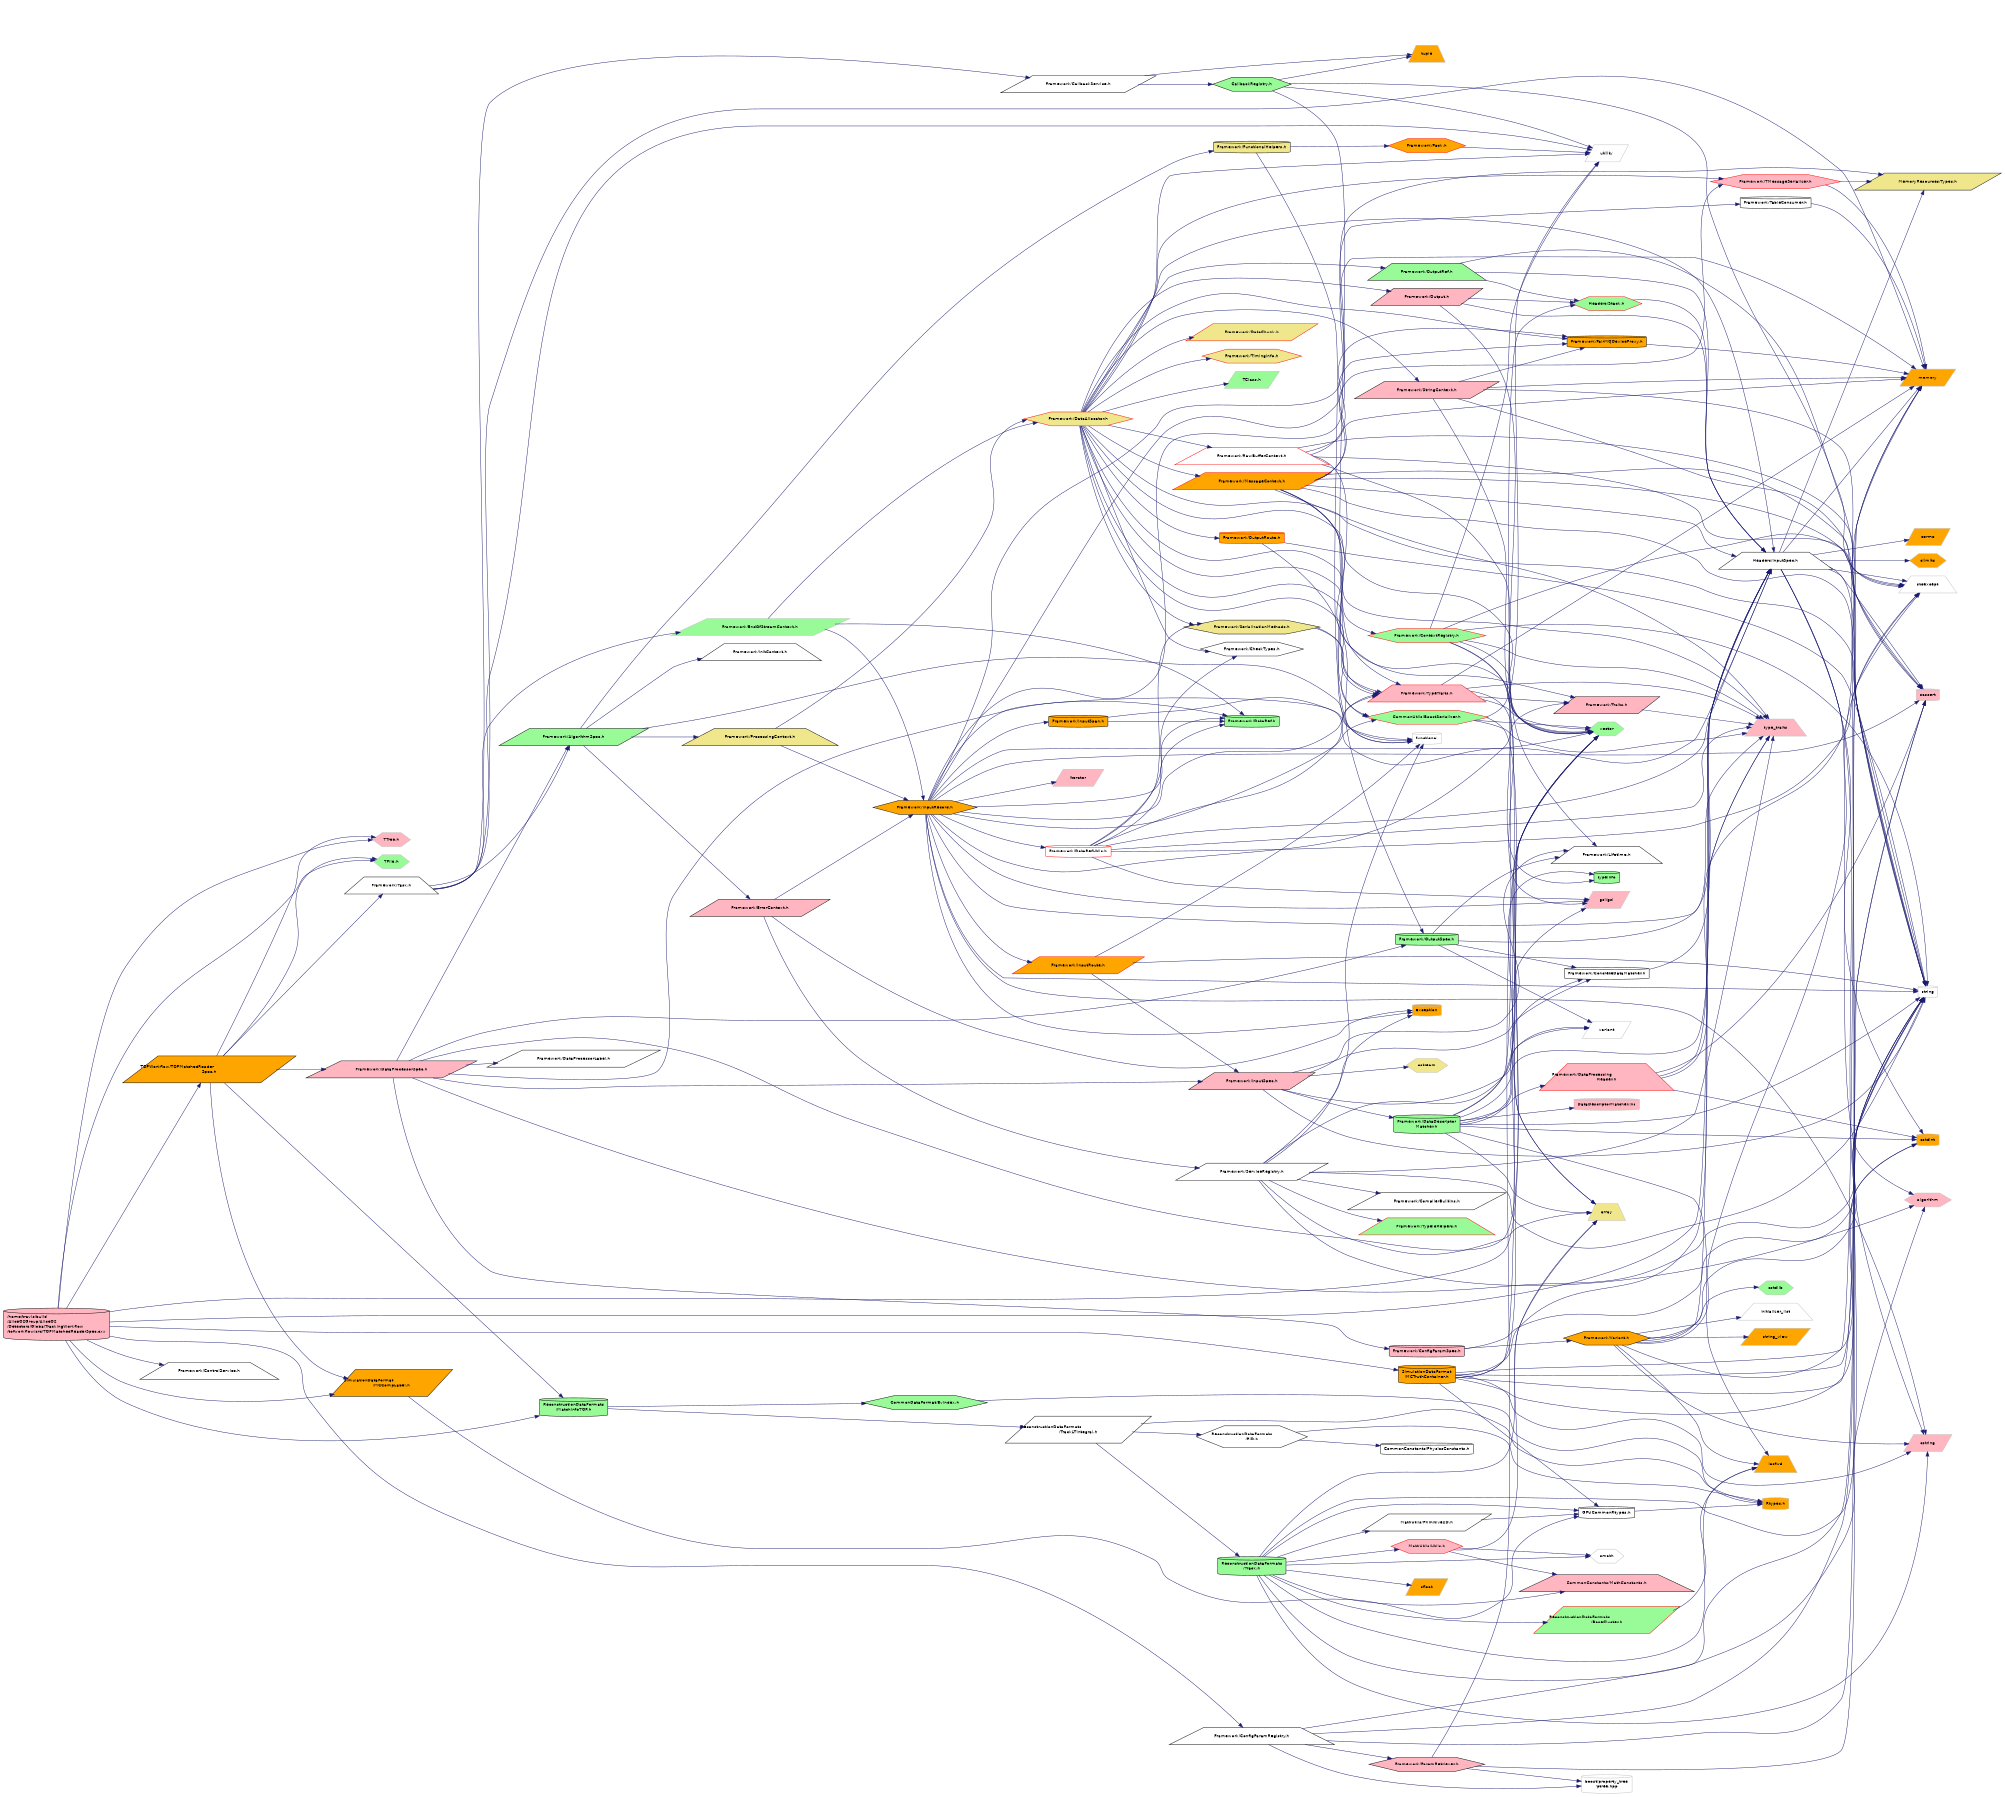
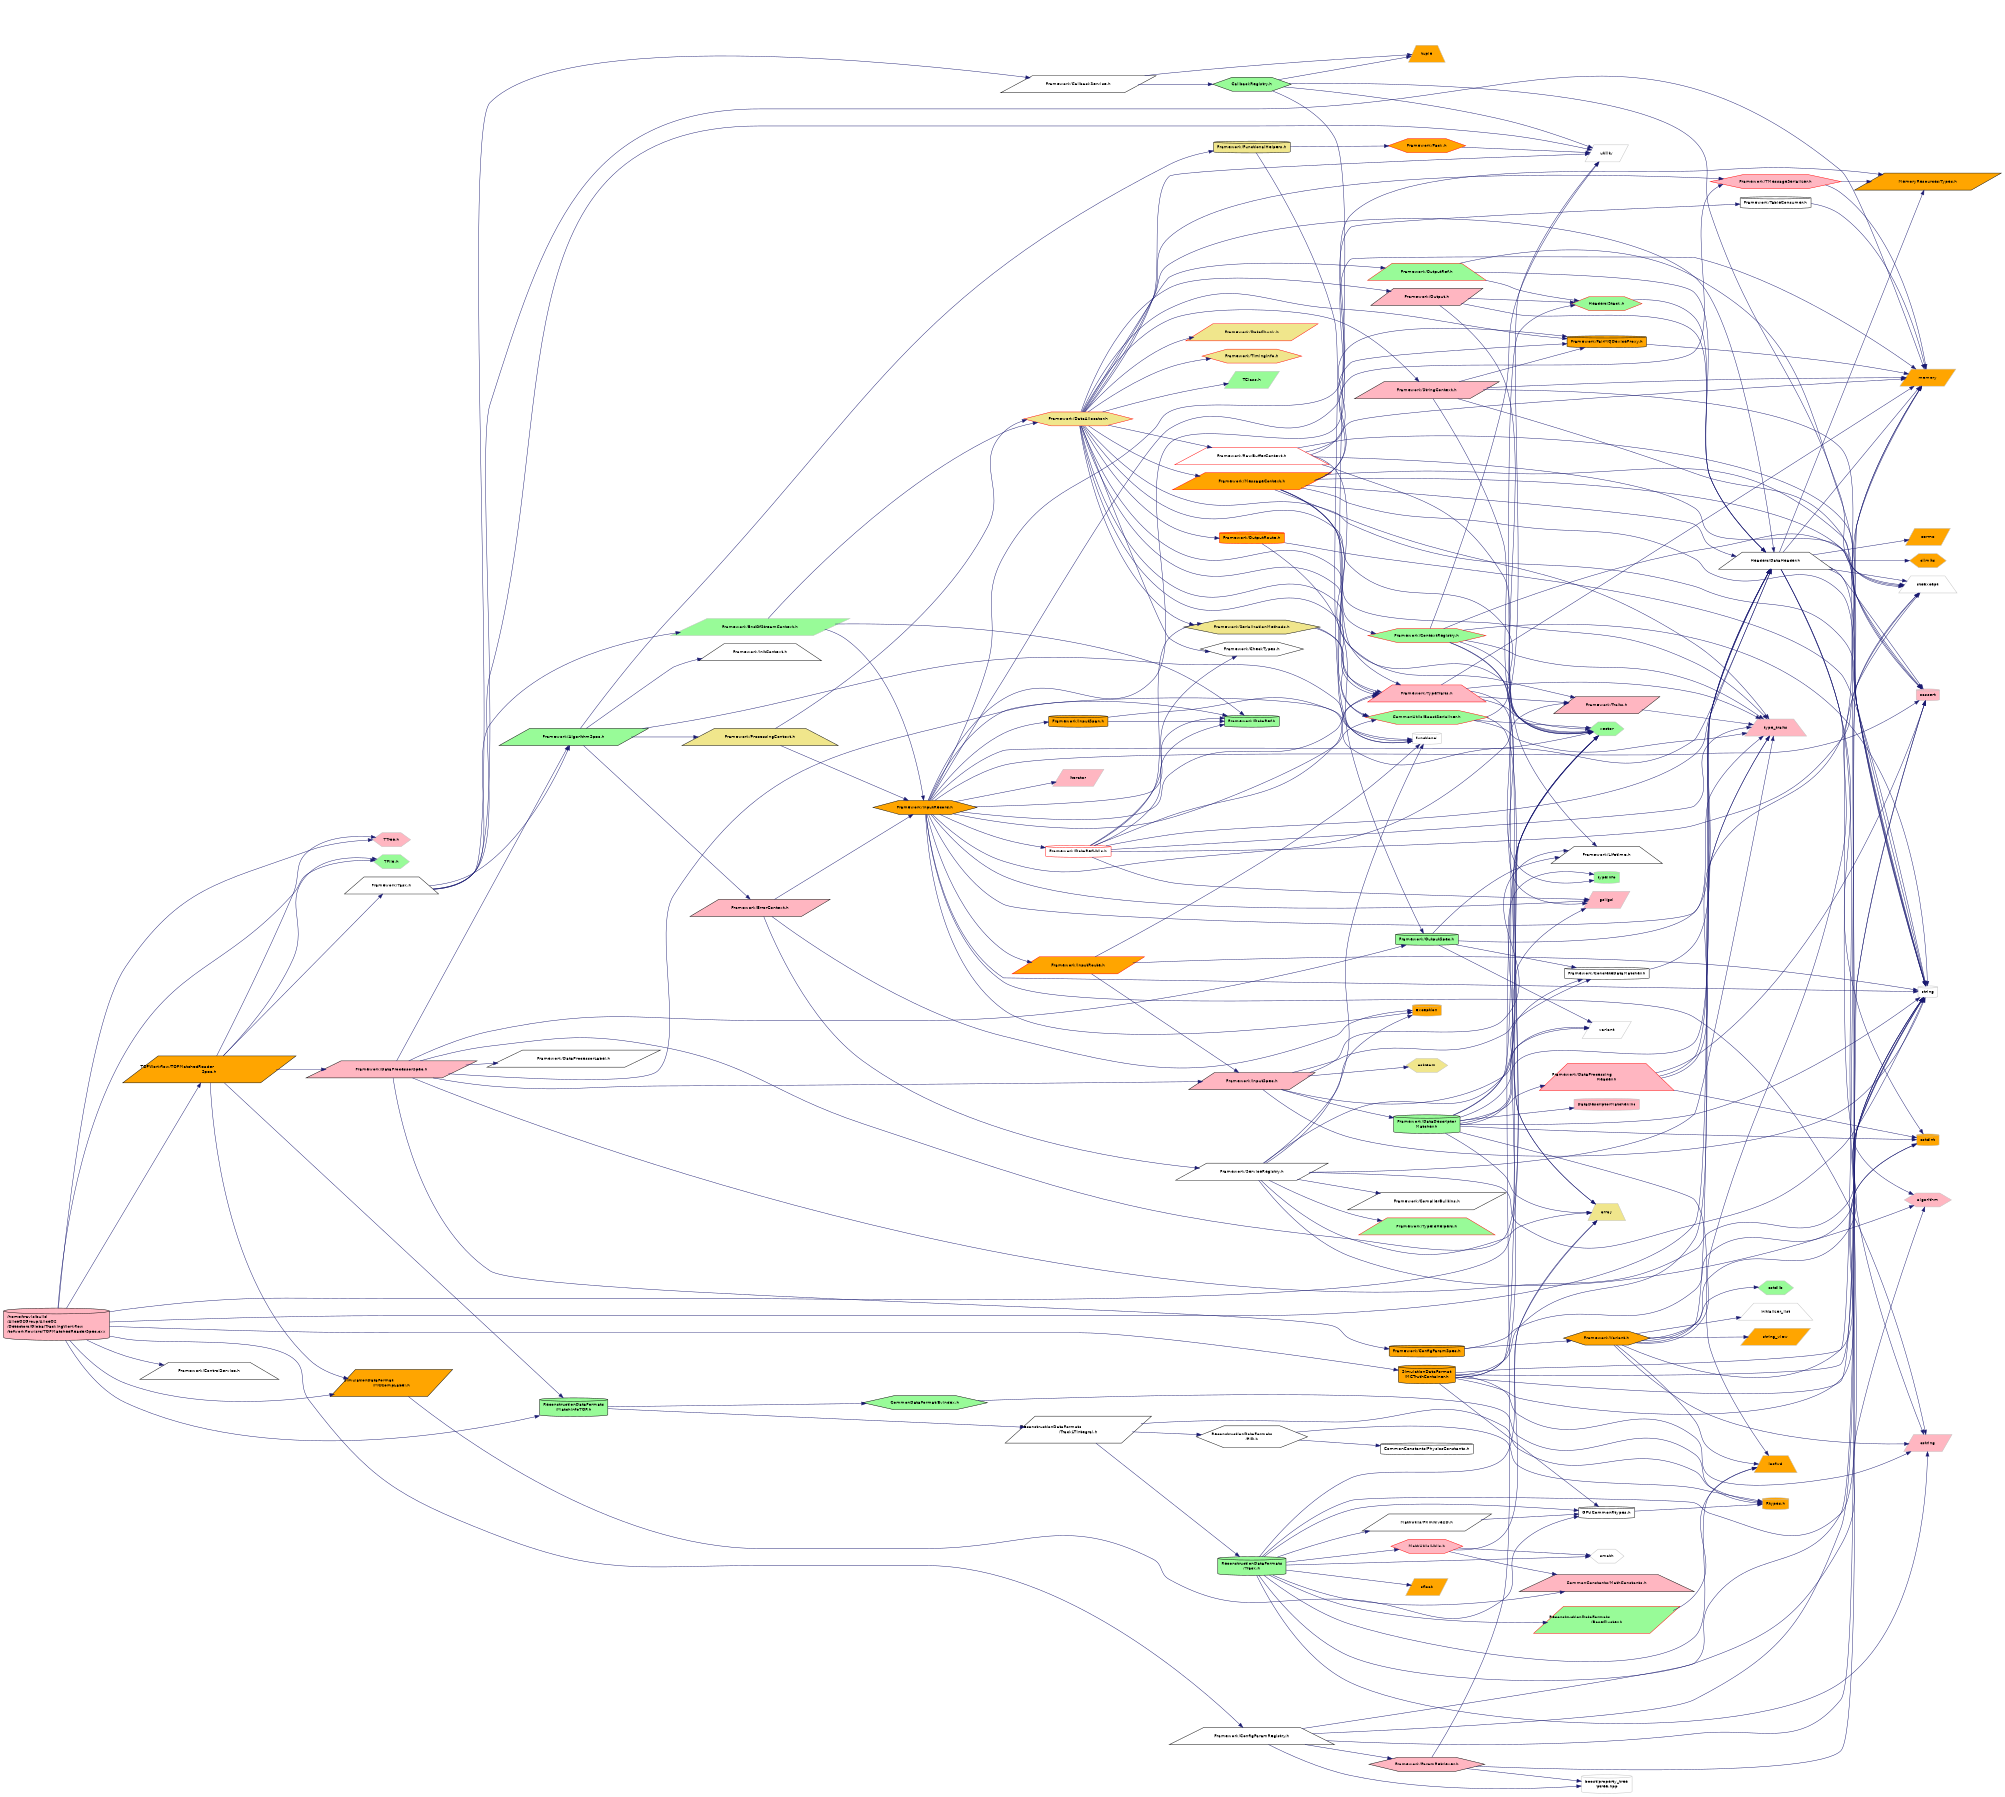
node "MemoryResources/Types.h": fillcolor khaki -> orange
node "Framework/OutputRef.h": color black -> red
node "Headers/InputSpec.h": label "Headers/InputSpec.h" -> "Headers/DataHeader.h"
node "typeinfo": color black -> grey75
node "Framework/ConfigParamSpec.h": fillcolor lightpink -> orange
